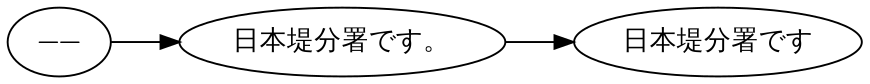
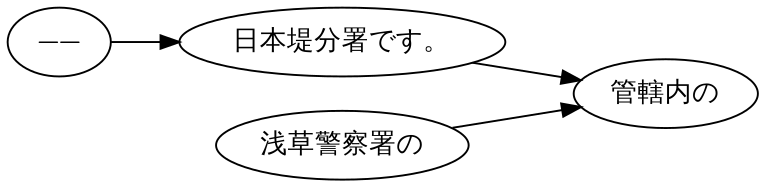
node "日本堤分署です": label "日本堤分署です" -> "管轄内の"
node "浅草警察署の": added
